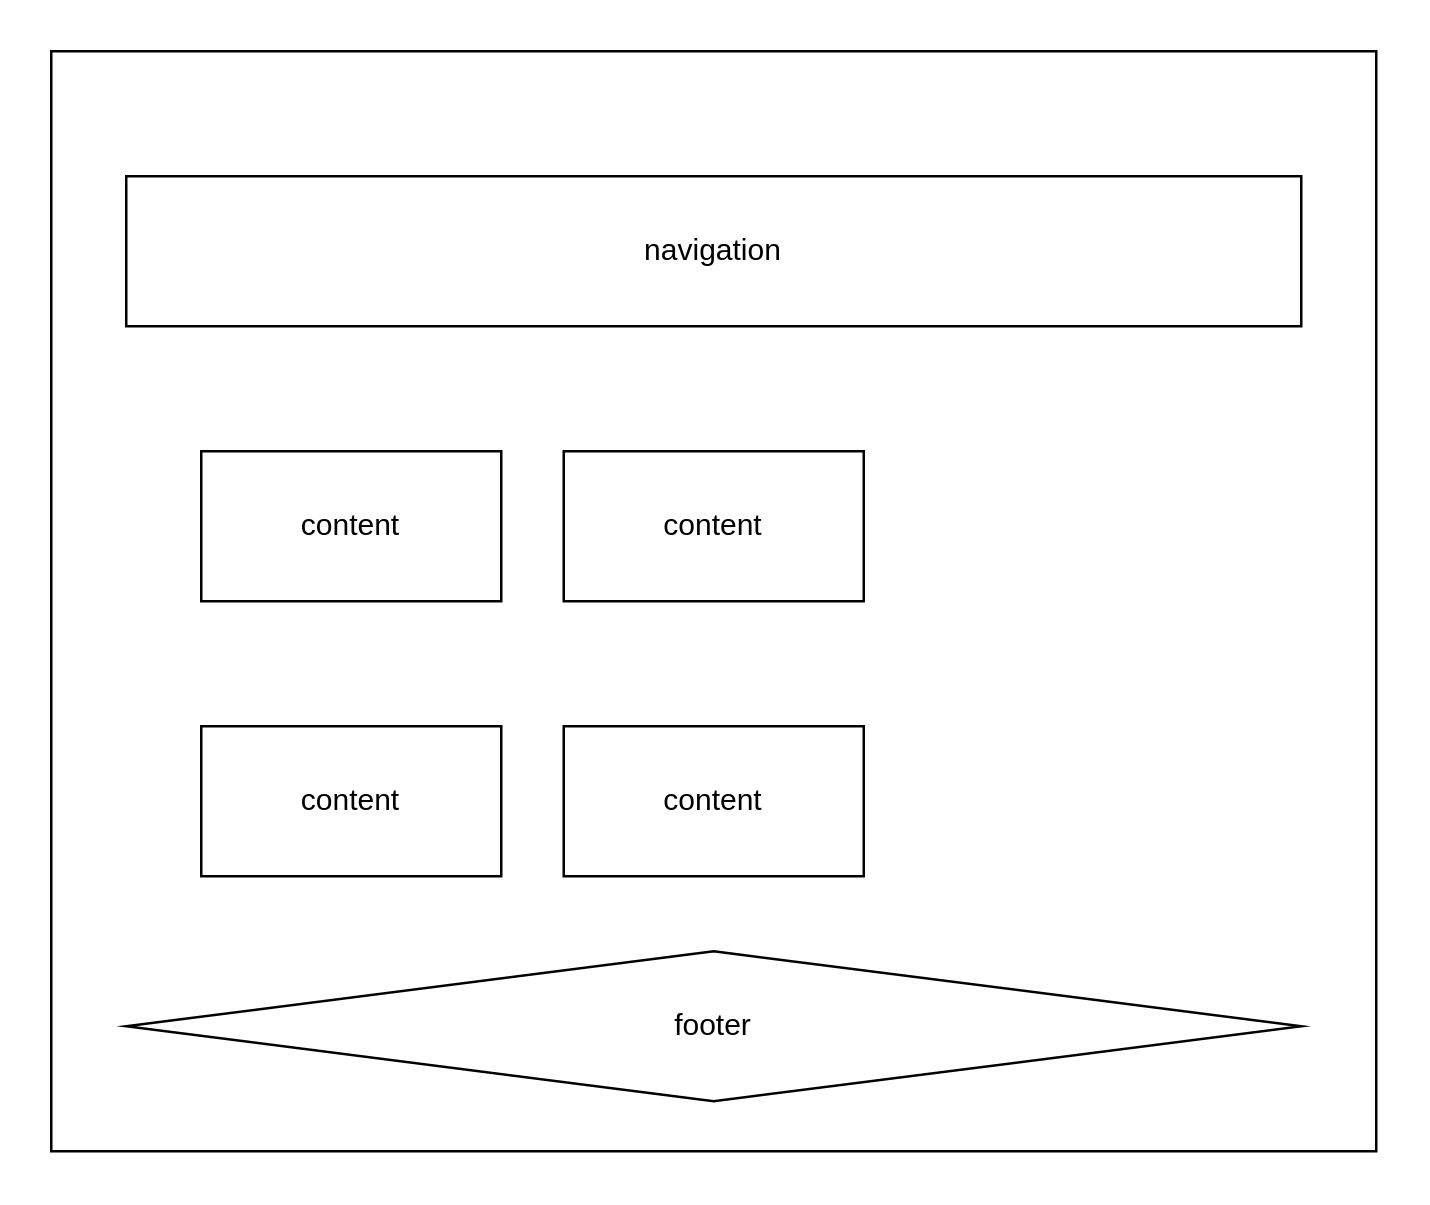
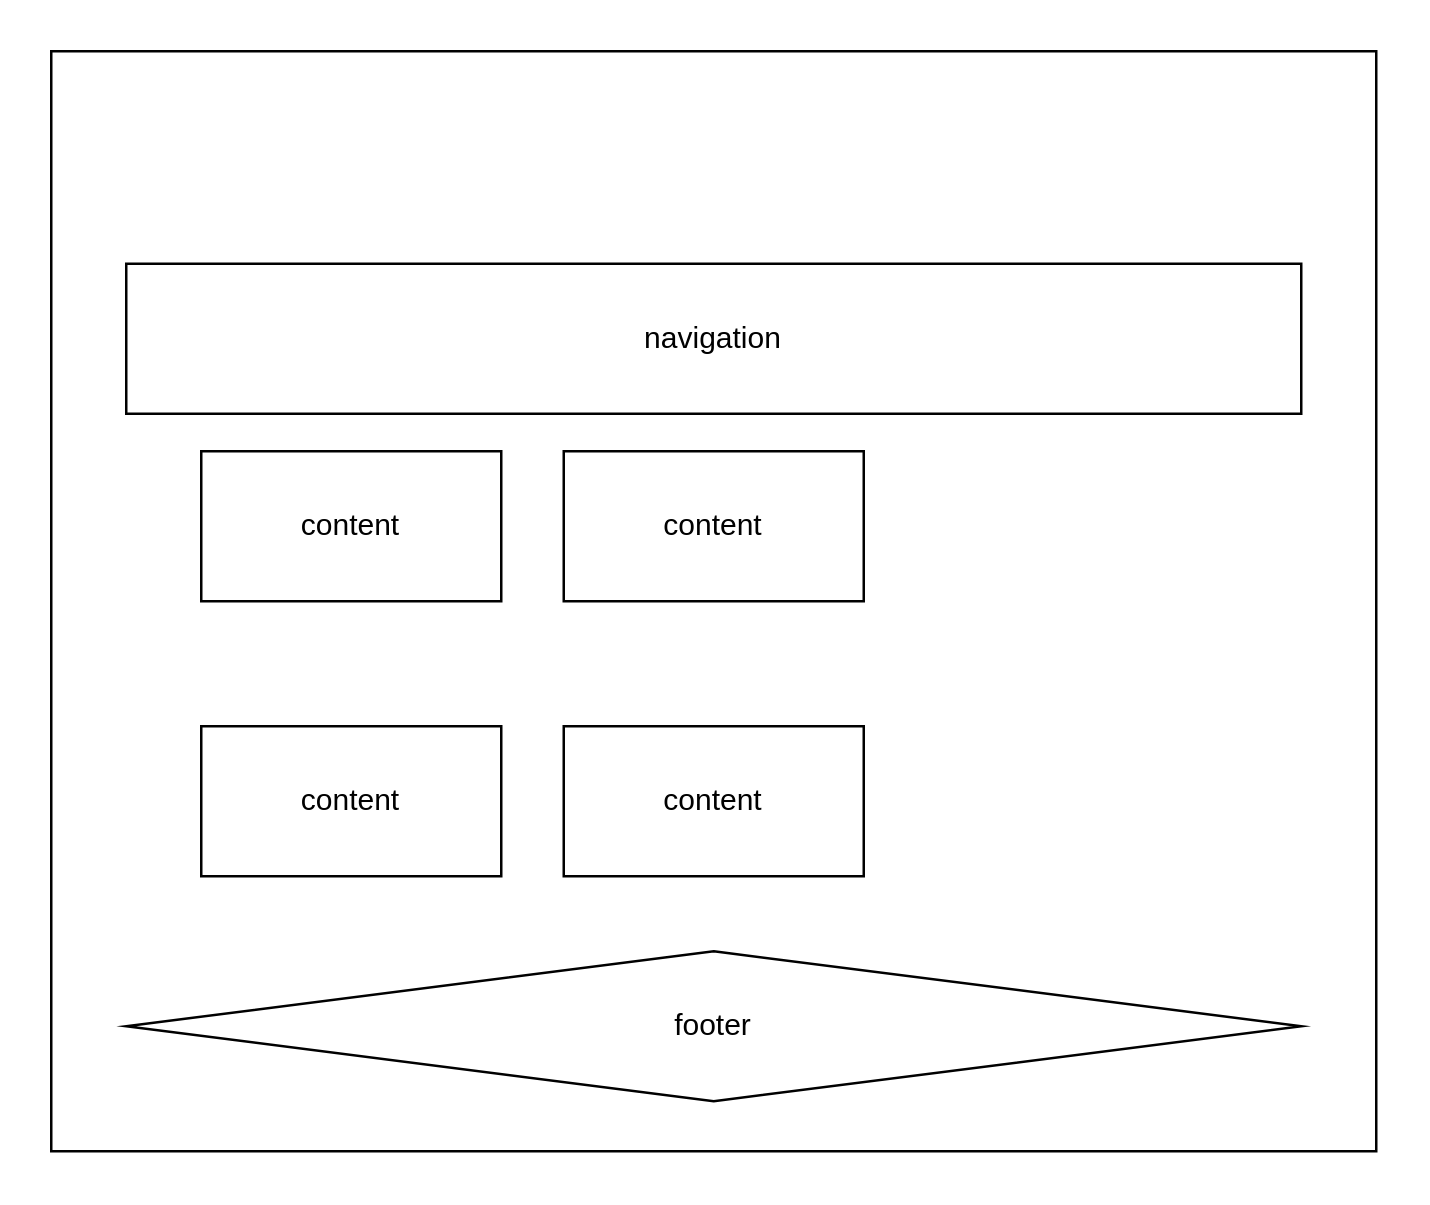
node "navigation": moved (714, 251) -> (714, 339)
